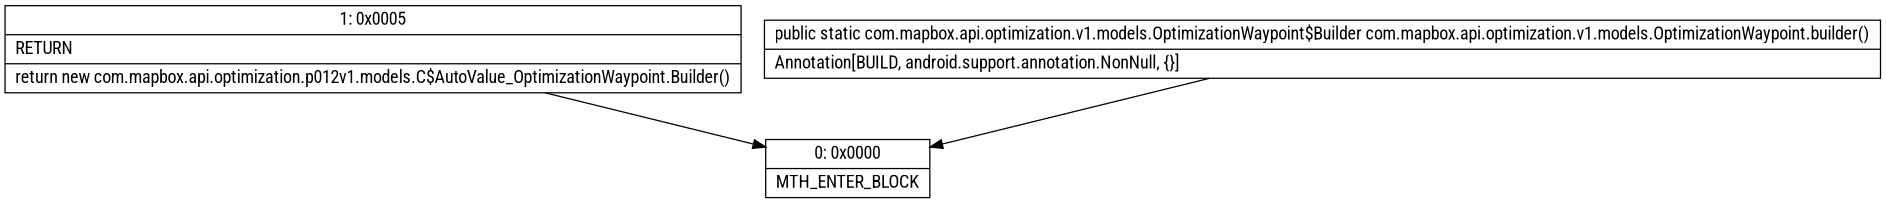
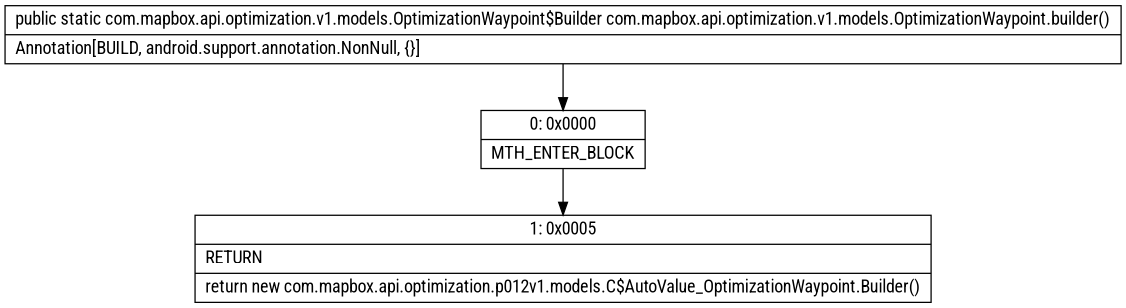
edge "1: 0x0005" -> "0: 0x0000": reversed
